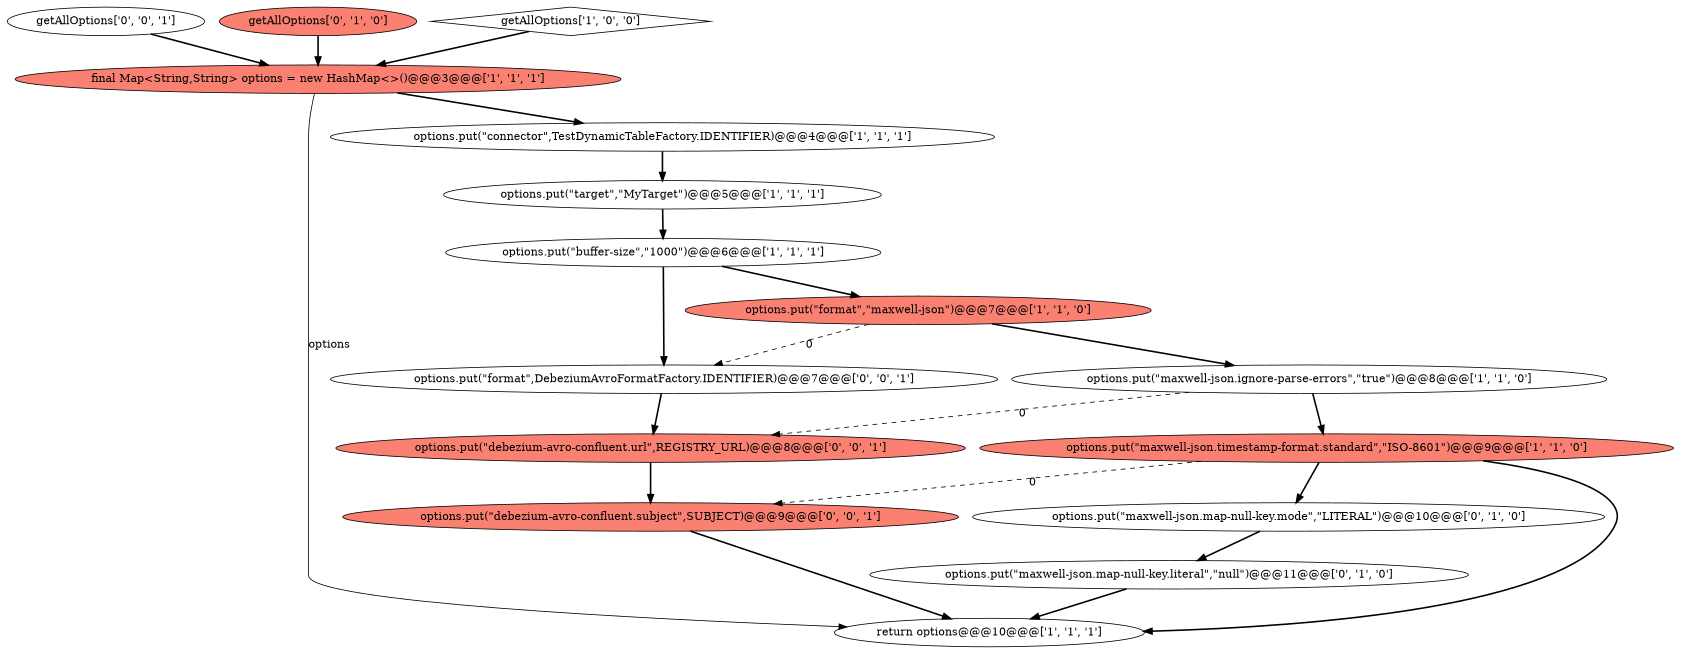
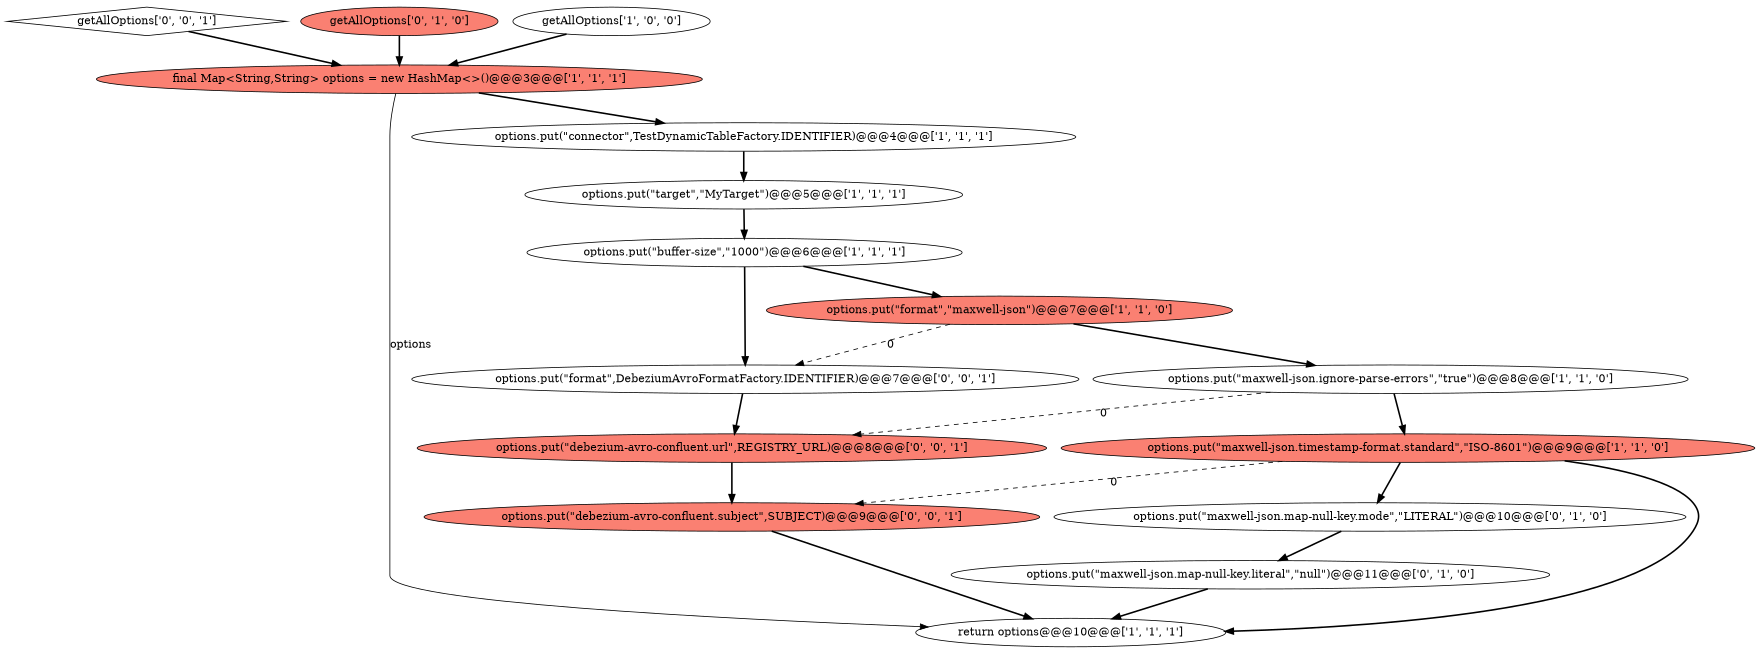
node "getAllOptions['0', '0', '1']": shape ellipse -> diamond
node "getAllOptions['1', '0', '0']": shape diamond -> ellipse
